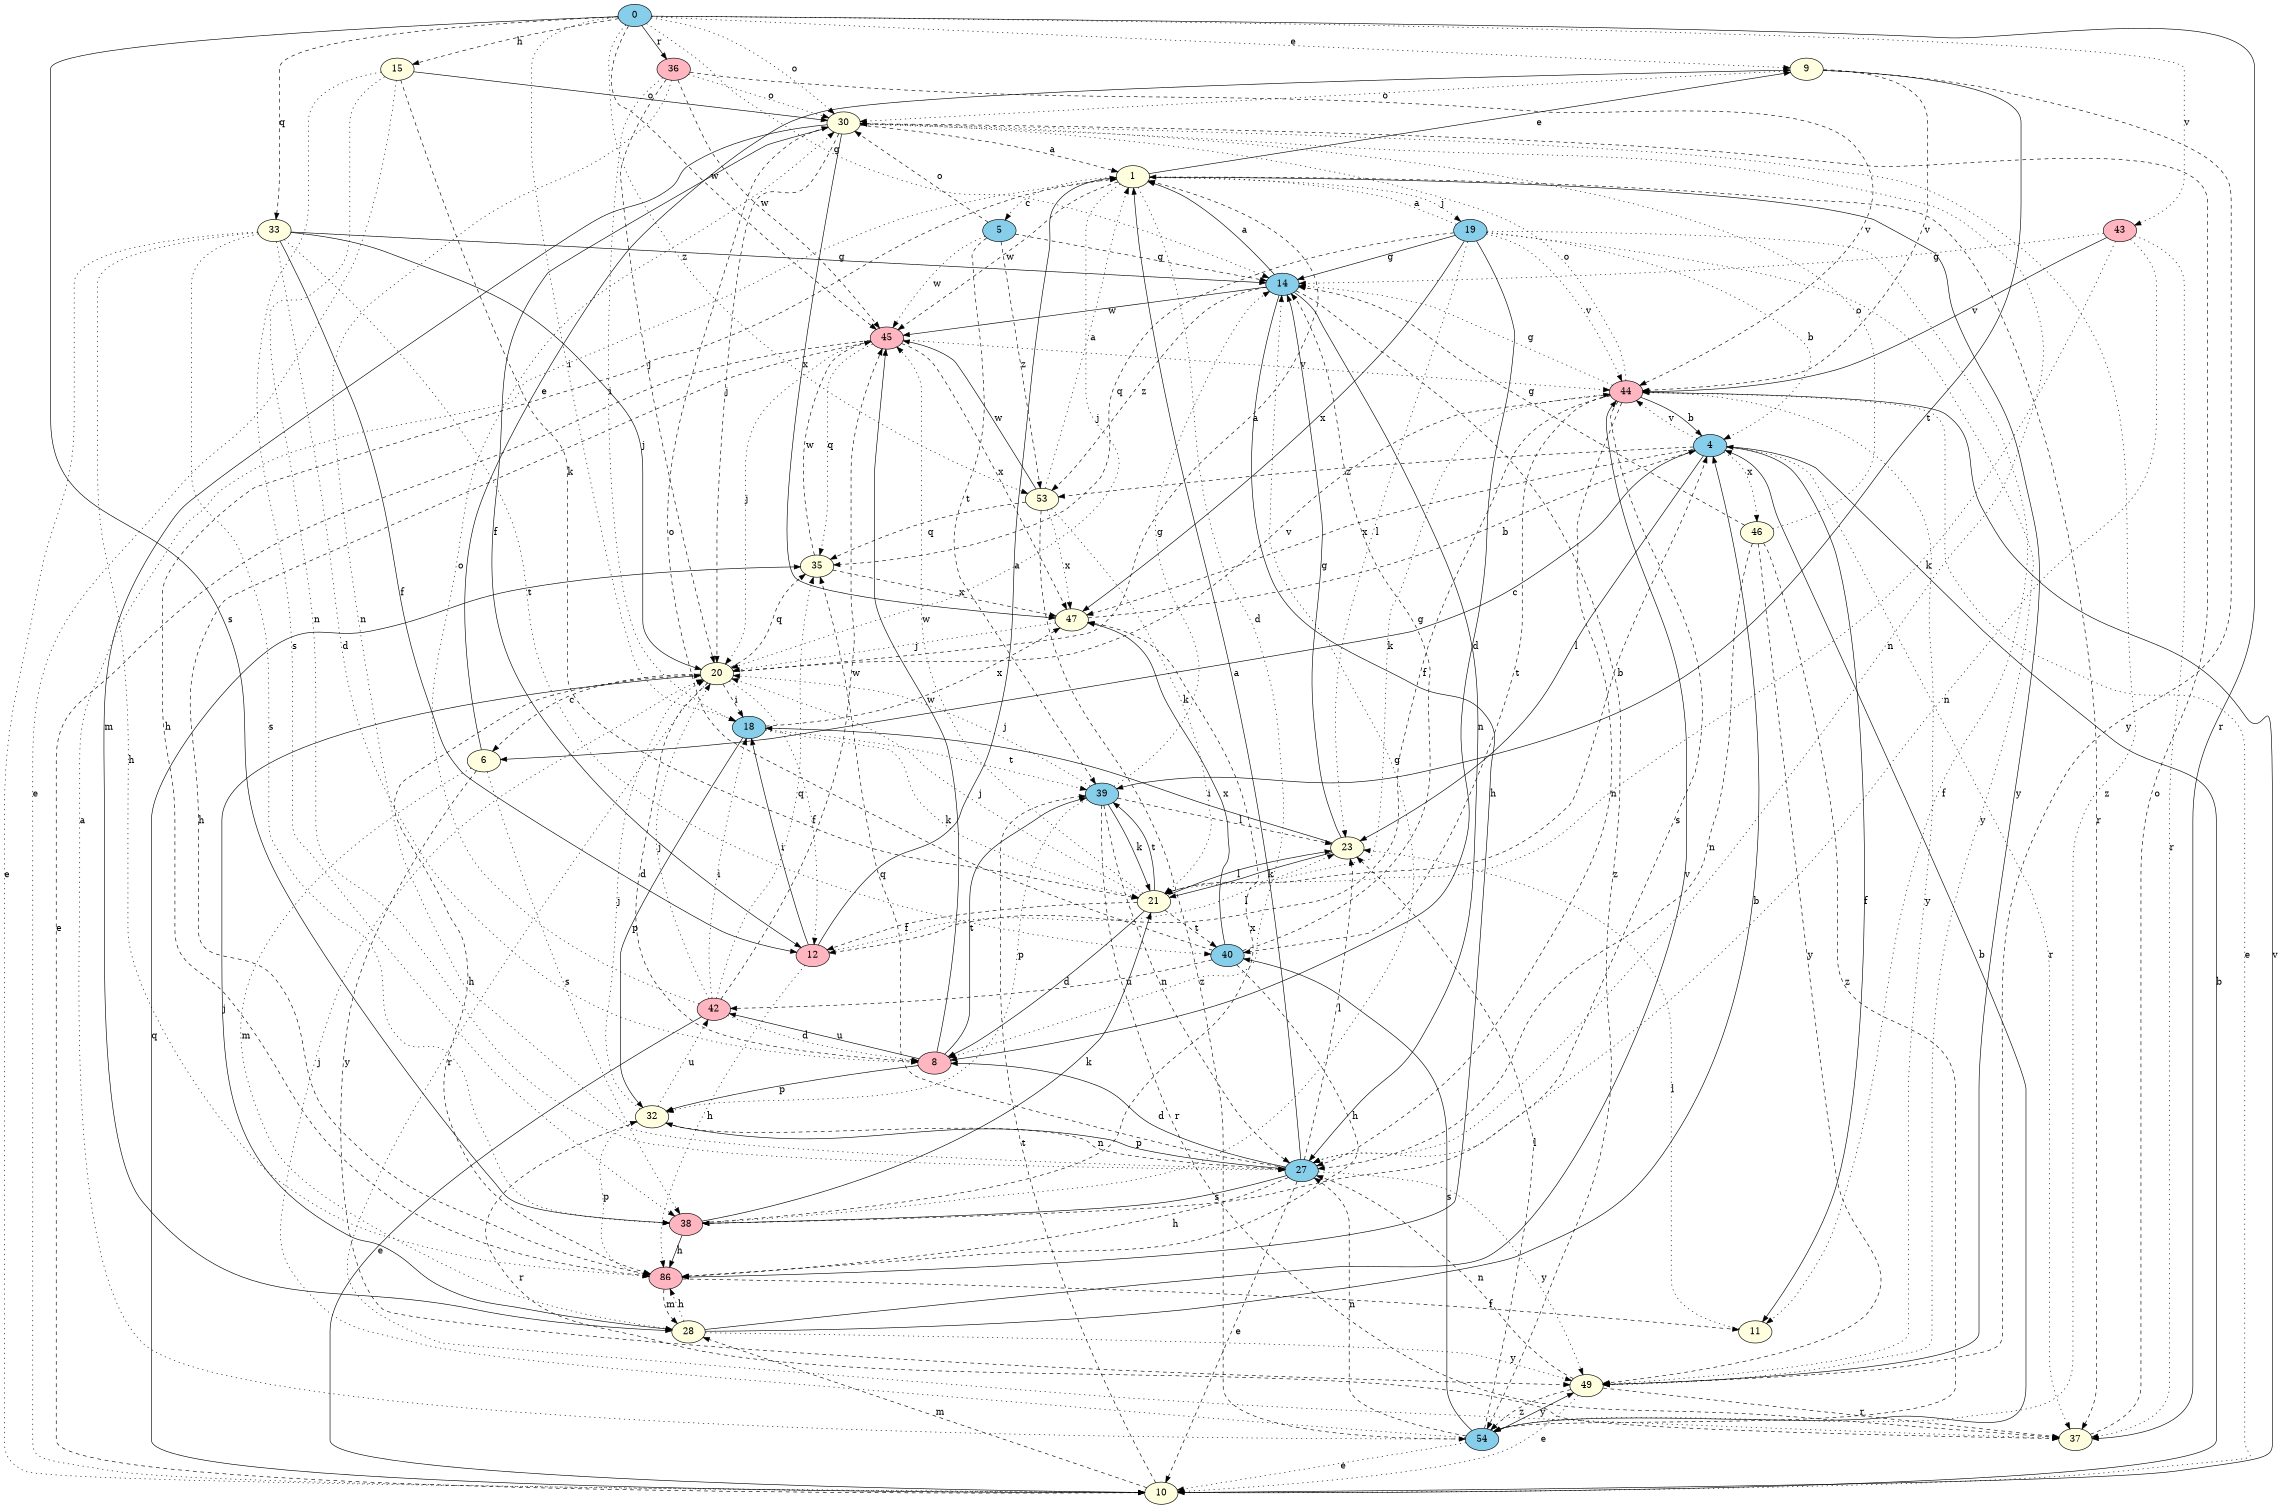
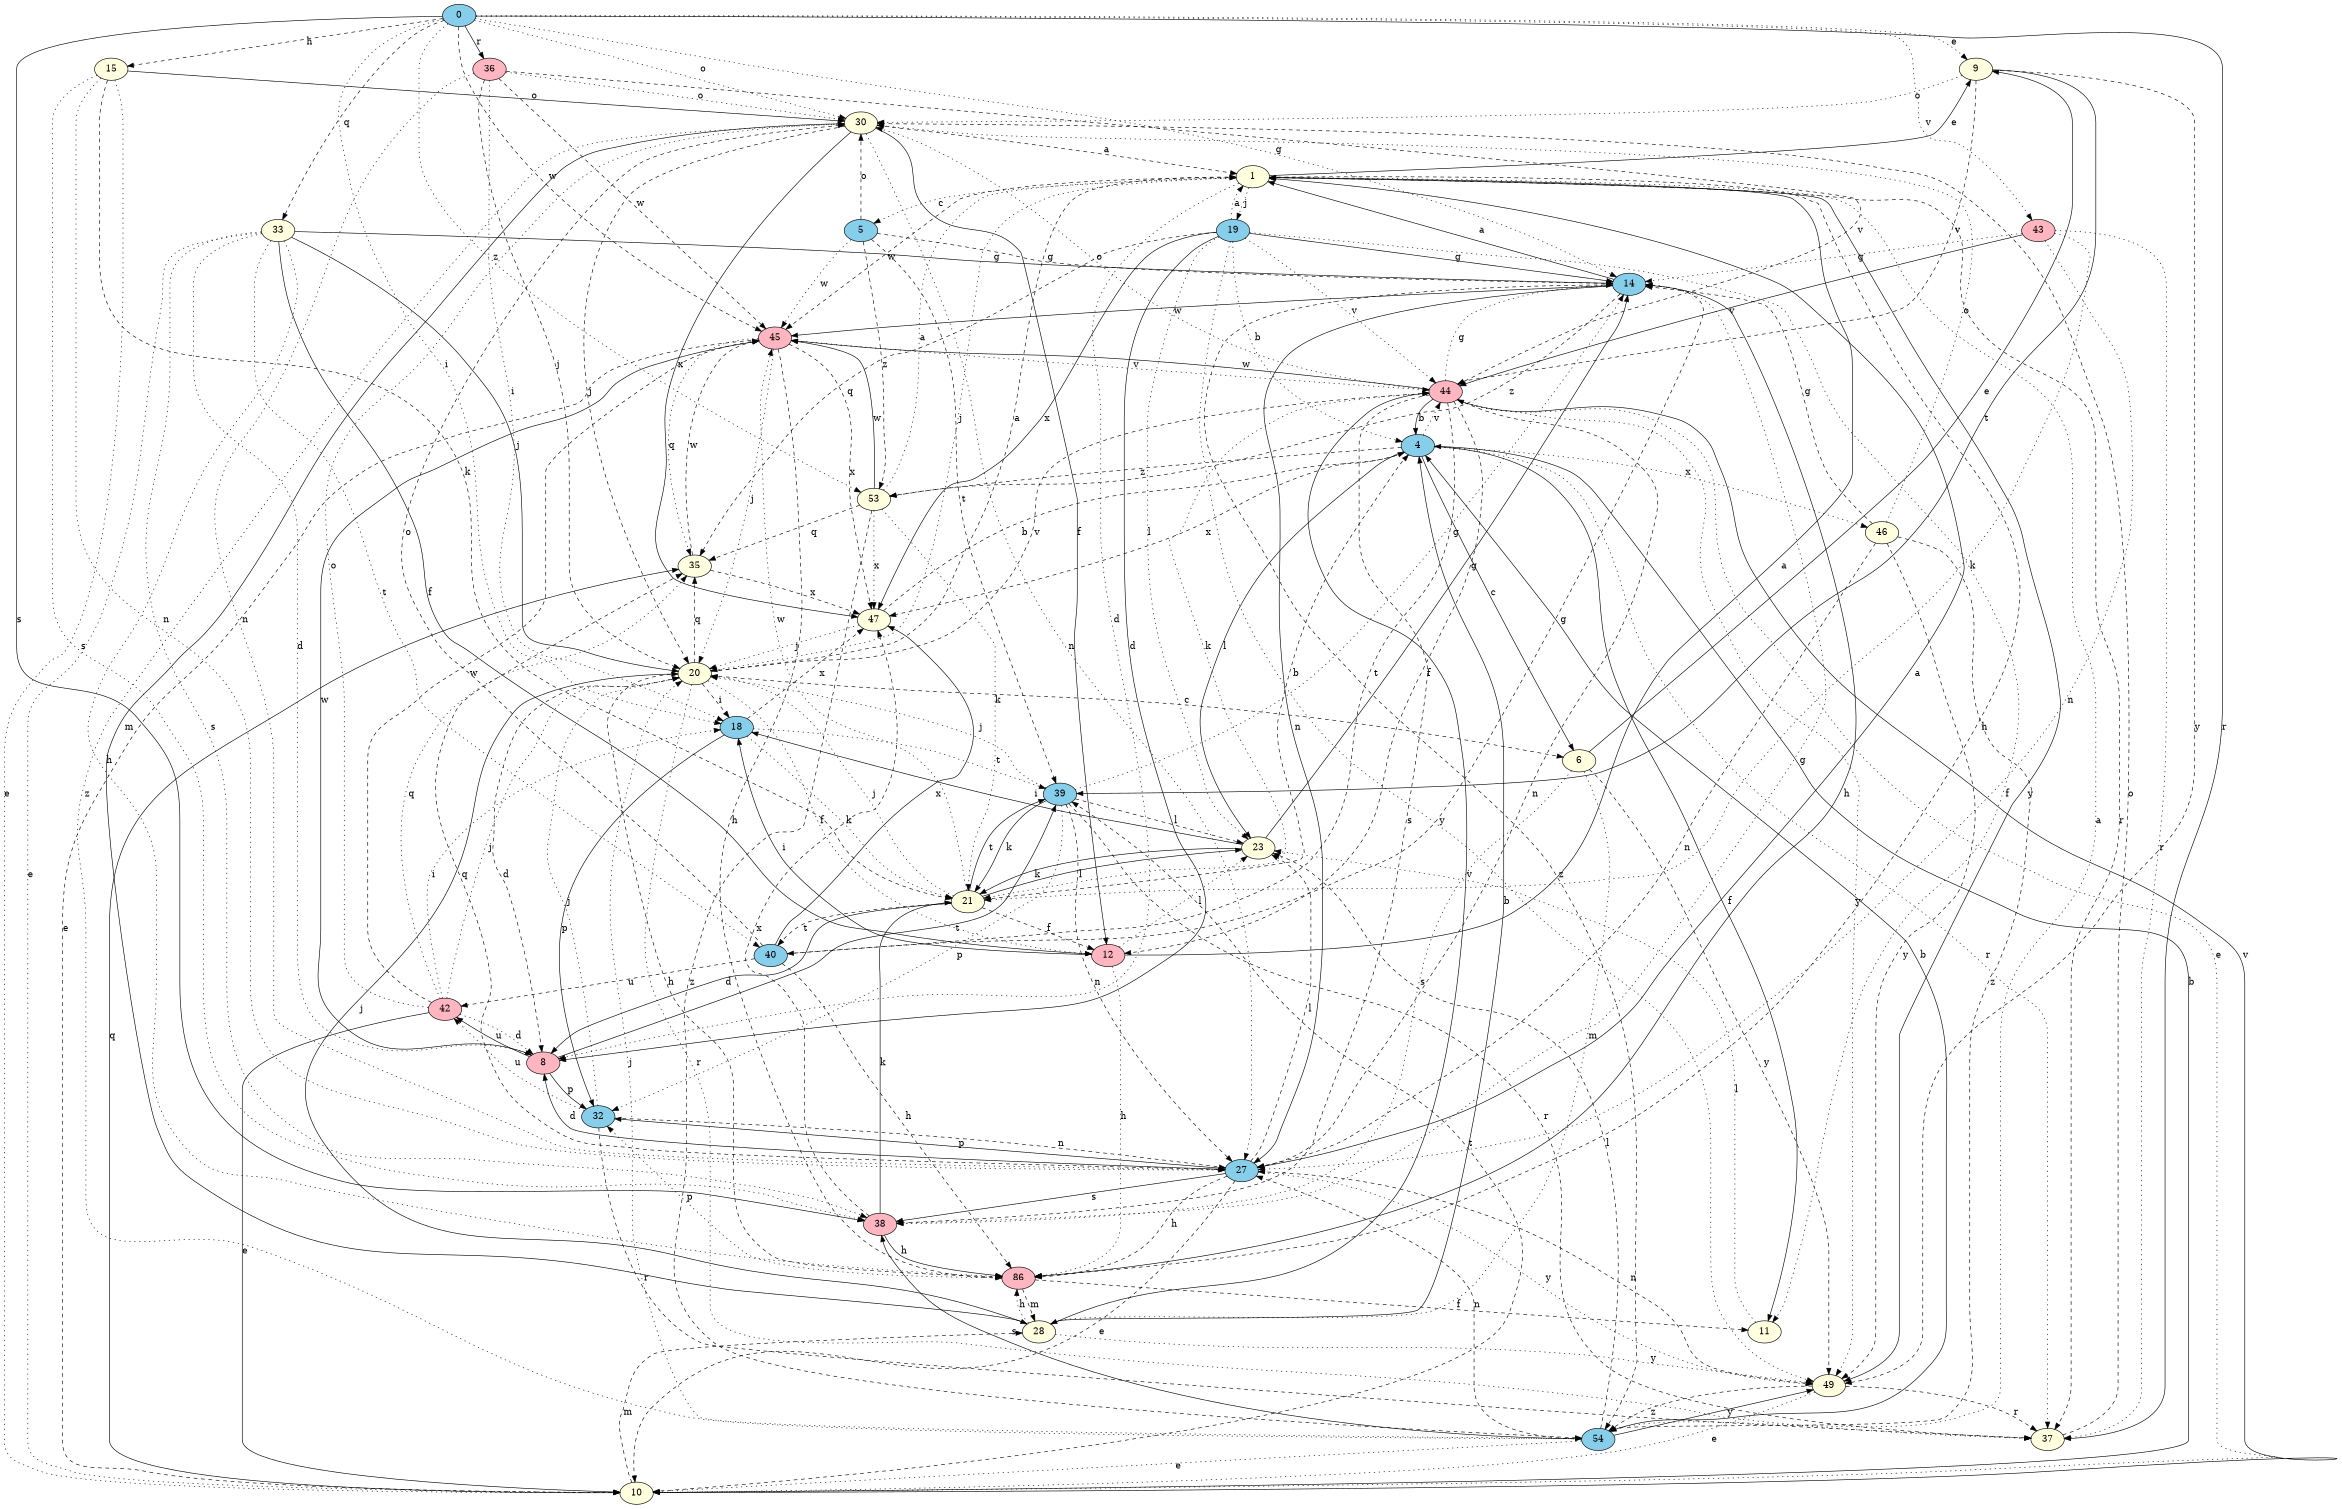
edge "44" -> "45": added, label "w"
node "32": fillcolor lightyellow -> skyblue
edge "54" -> "40": now "54" -> "38"
